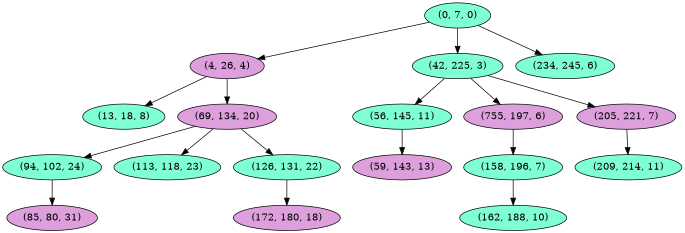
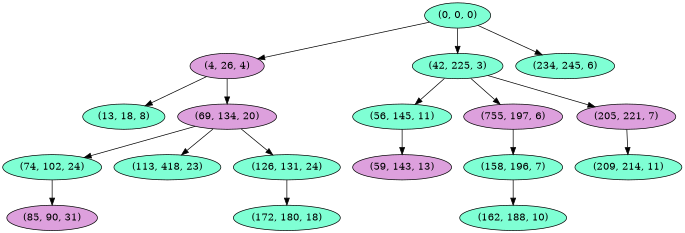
node "(0, 7, 0)": label "(0, 7, 0)" -> "(0, 0, 0)"
node "(94, 102, 24)": label "(94, 102, 24)" -> "(74, 102, 24)"
node "(113, 118, 23)": label "(113, 118, 23)" -> "(113, 418, 23)"
node "(126, 131, 22)": label "(126, 131, 22)" -> "(126, 131, 24)"
node "(85, 80, 31)": label "(85, 80, 31)" -> "(85, 90, 31)"
node "(172, 180, 18)": fillcolor plum -> aquamarine
